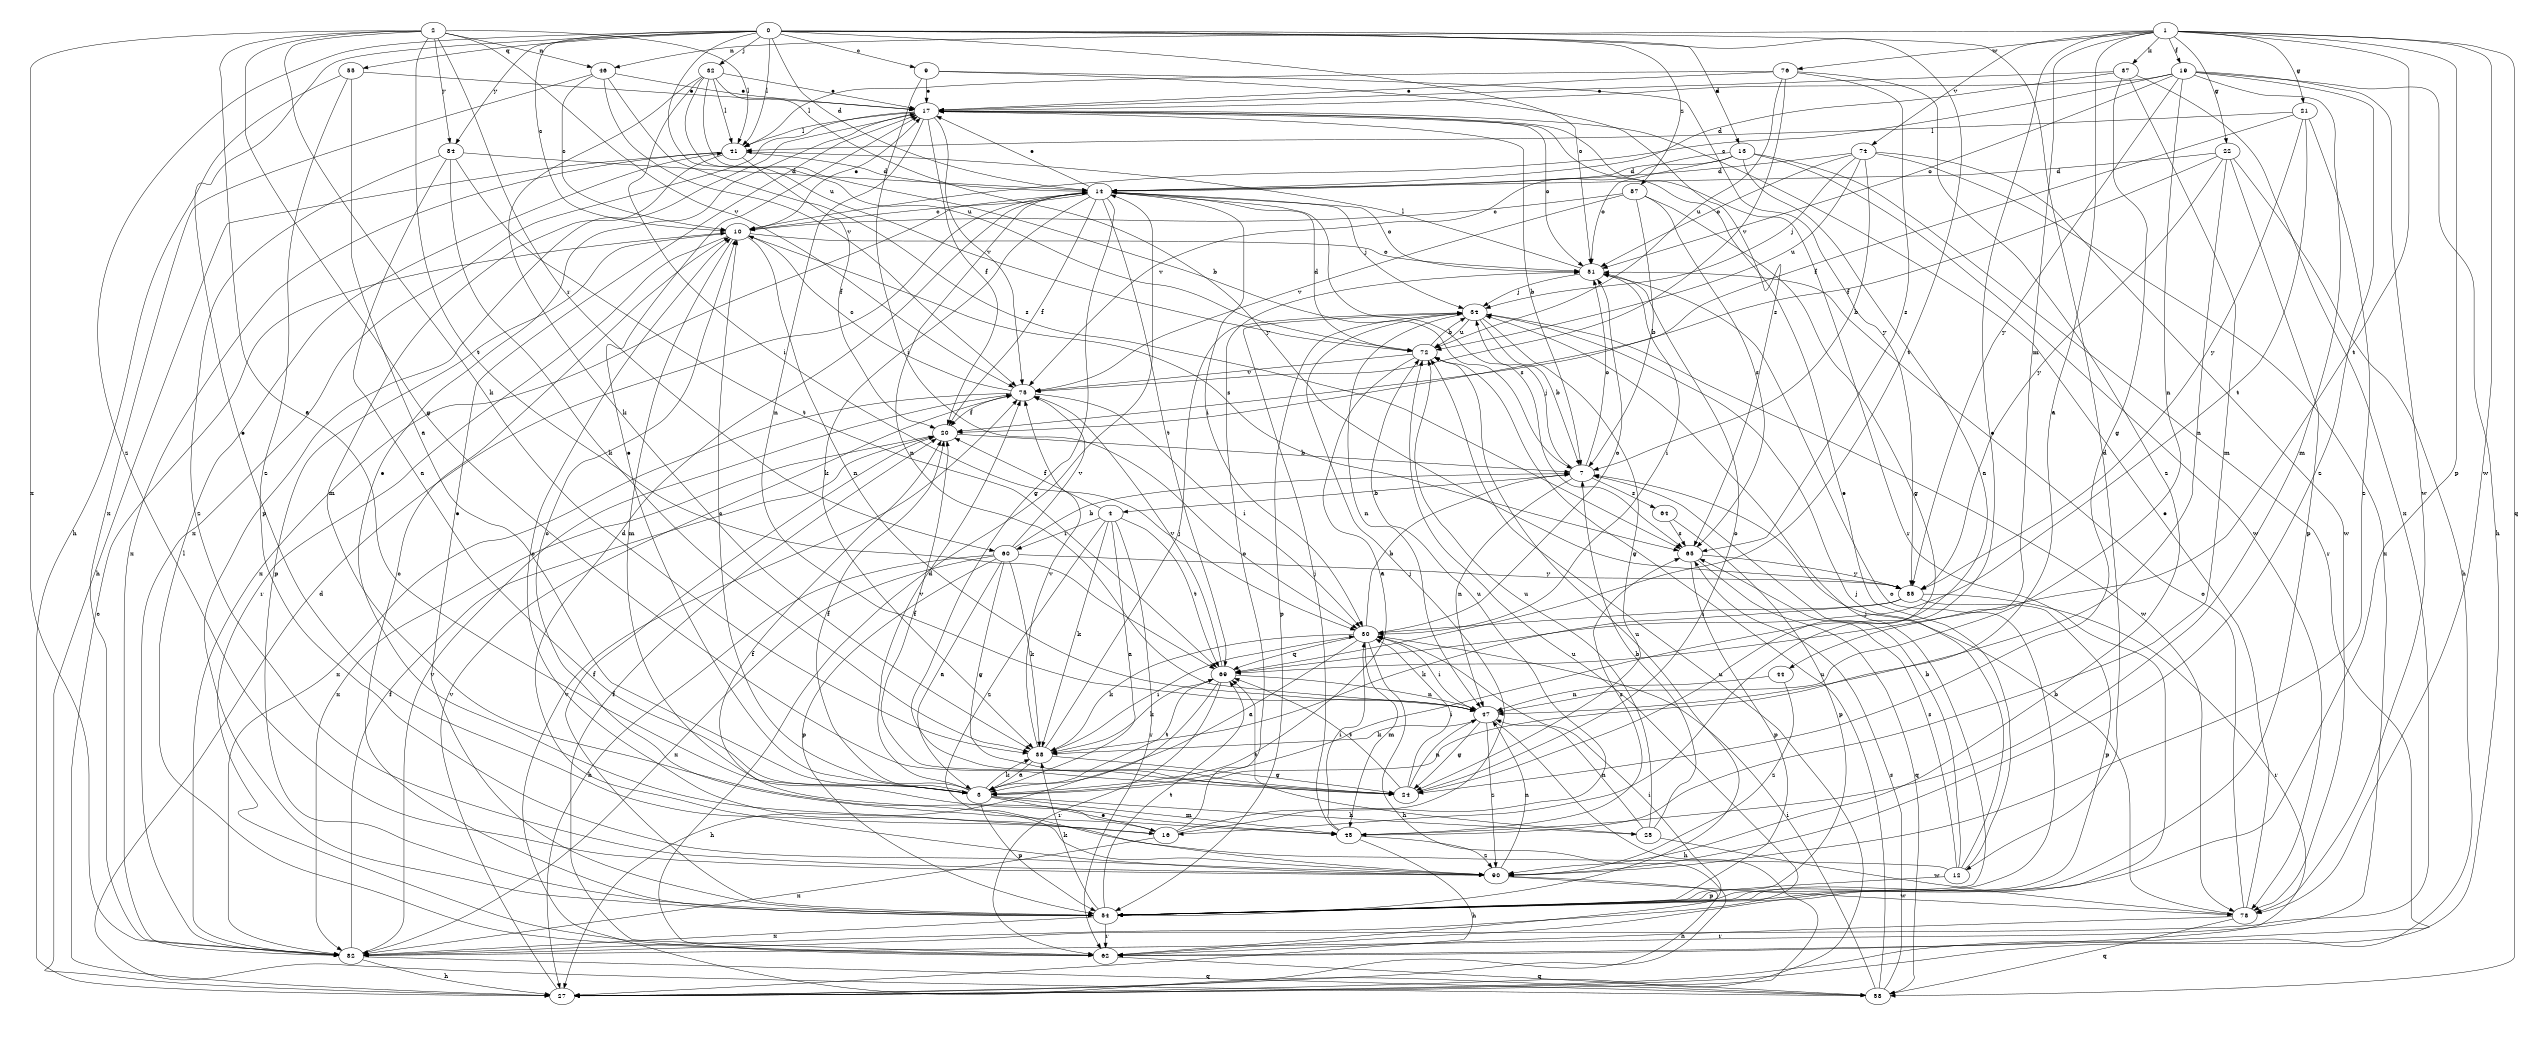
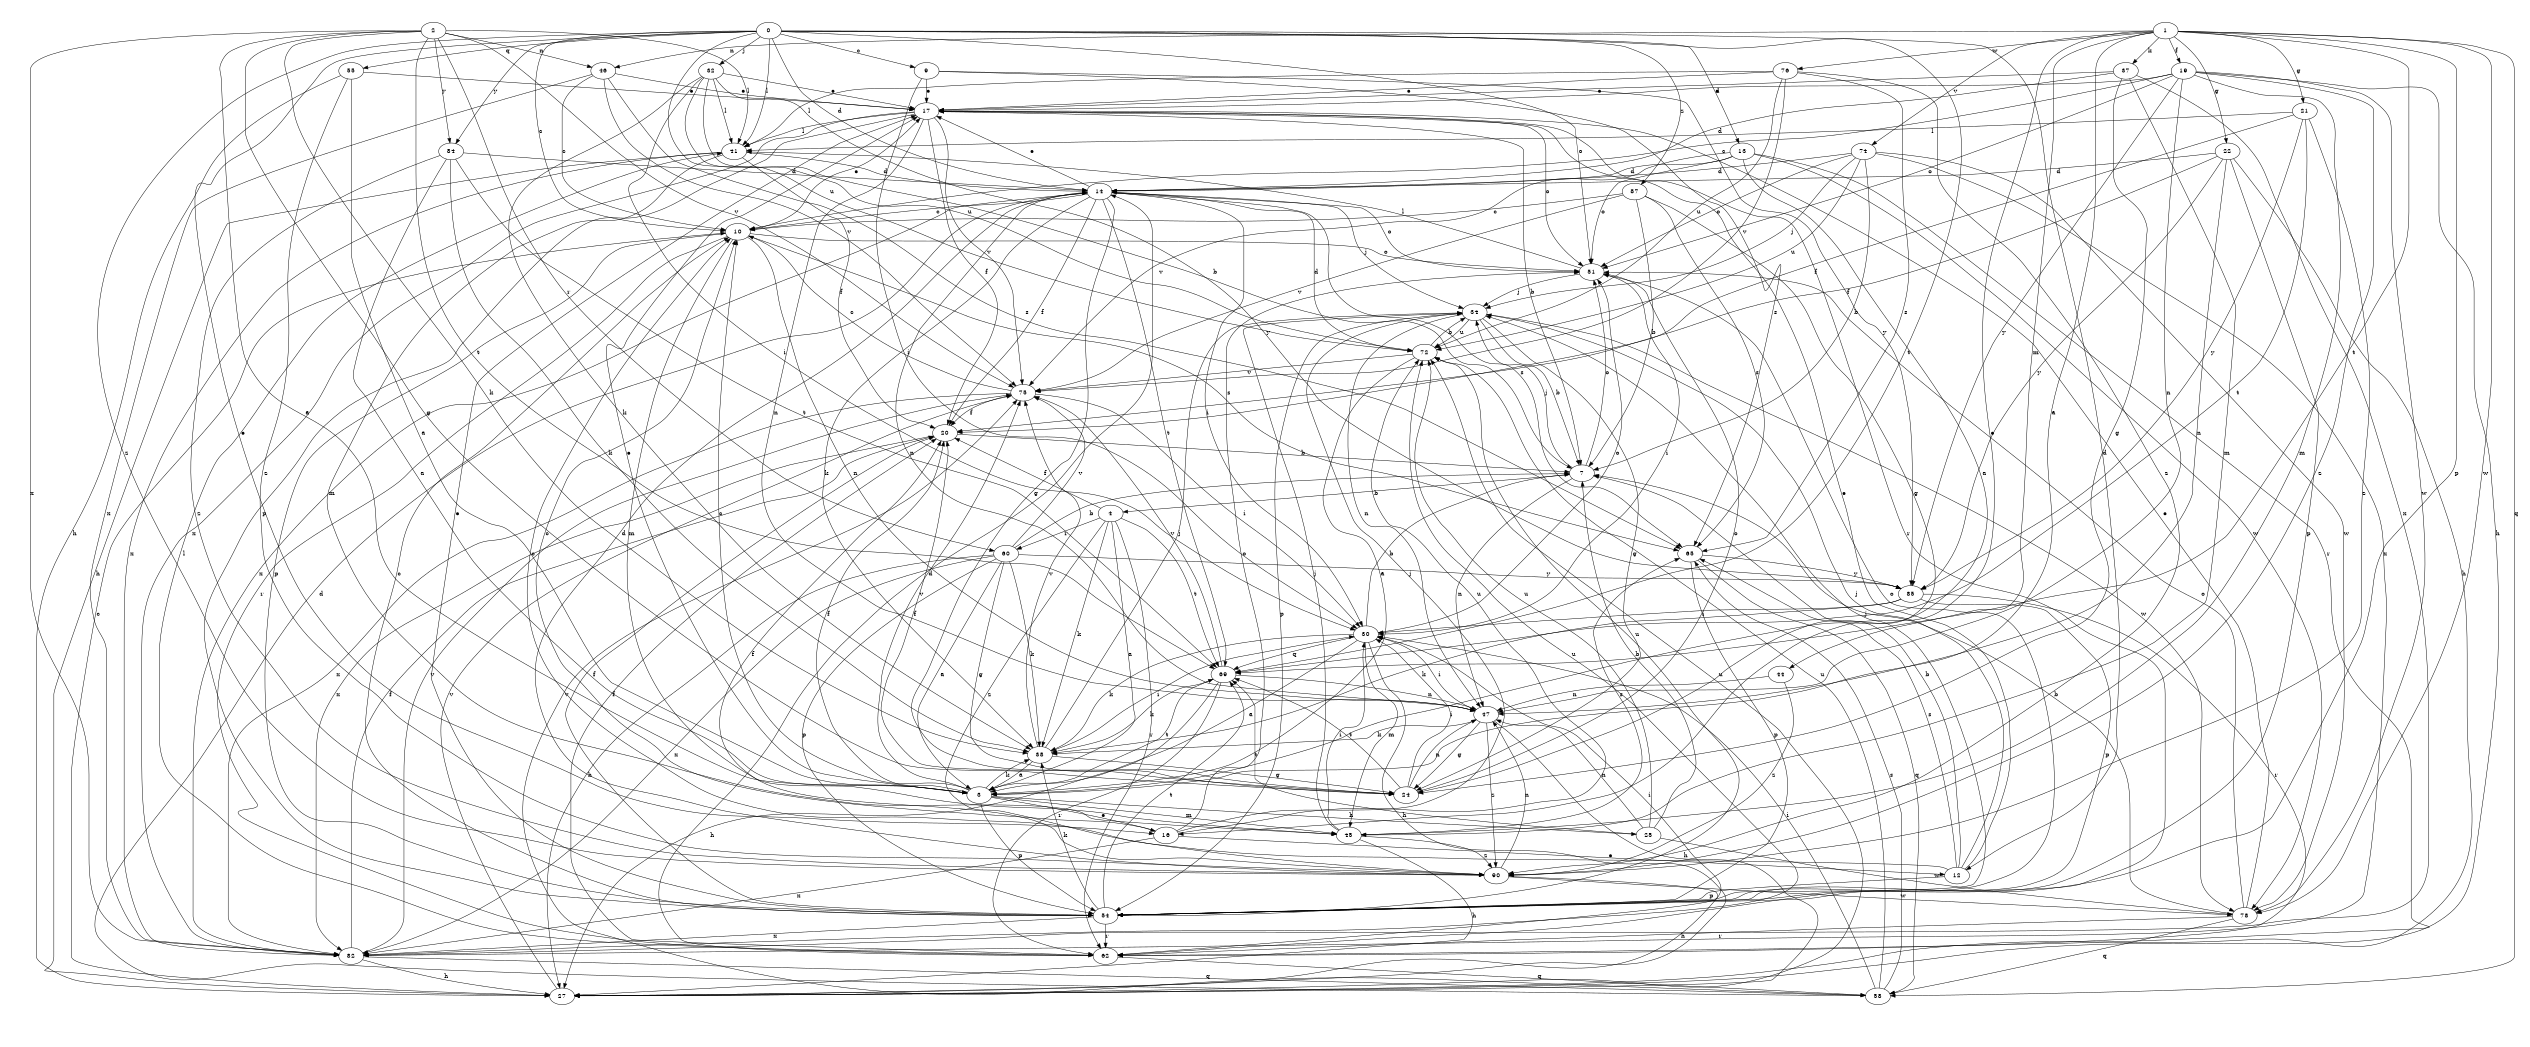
node "64": removed
edge "16" -> "17": now "16" -> "12"
